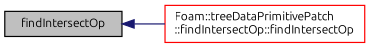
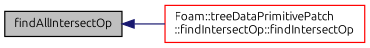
node "findIntersectOp": label "findIntersectOp" -> "findAllIntersectOp"
